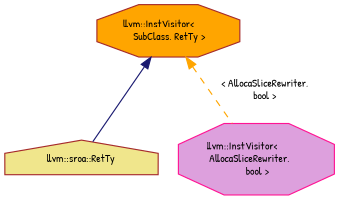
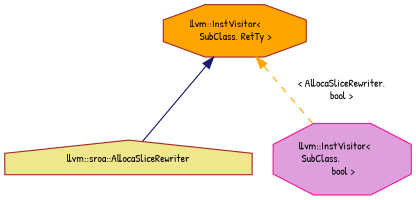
node "llvm::sroa::RetTy": label "llvm::sroa::RetTy" -> "llvm::sroa::AllocaSliceRewriter"
node "llvm::InstVisitor< AllocaSliceRewriter, bool >": label "llvm::InstVisitor< AllocaSliceRewriter, bool >" -> "llvm::InstVisitor< SubClass, bool >"
